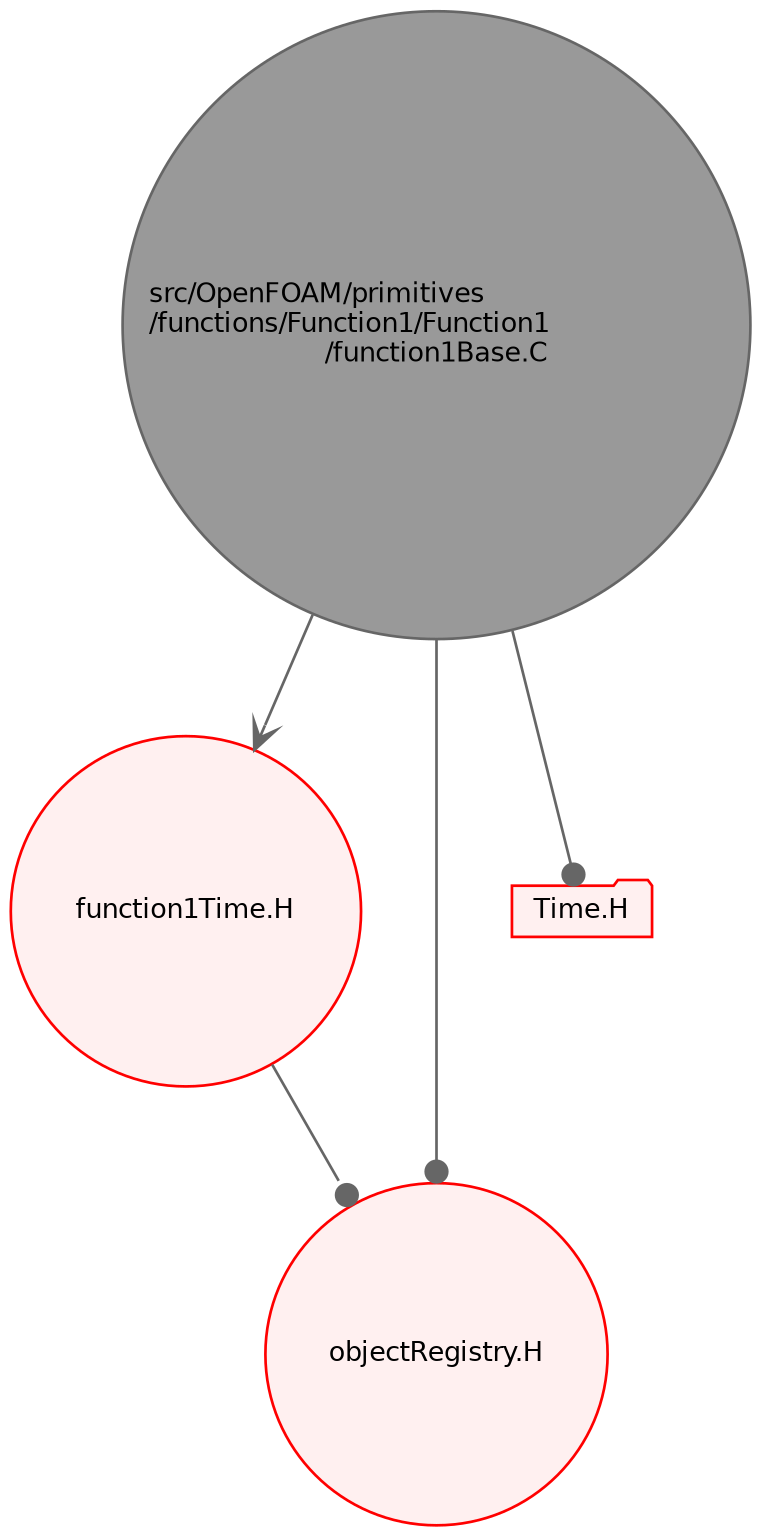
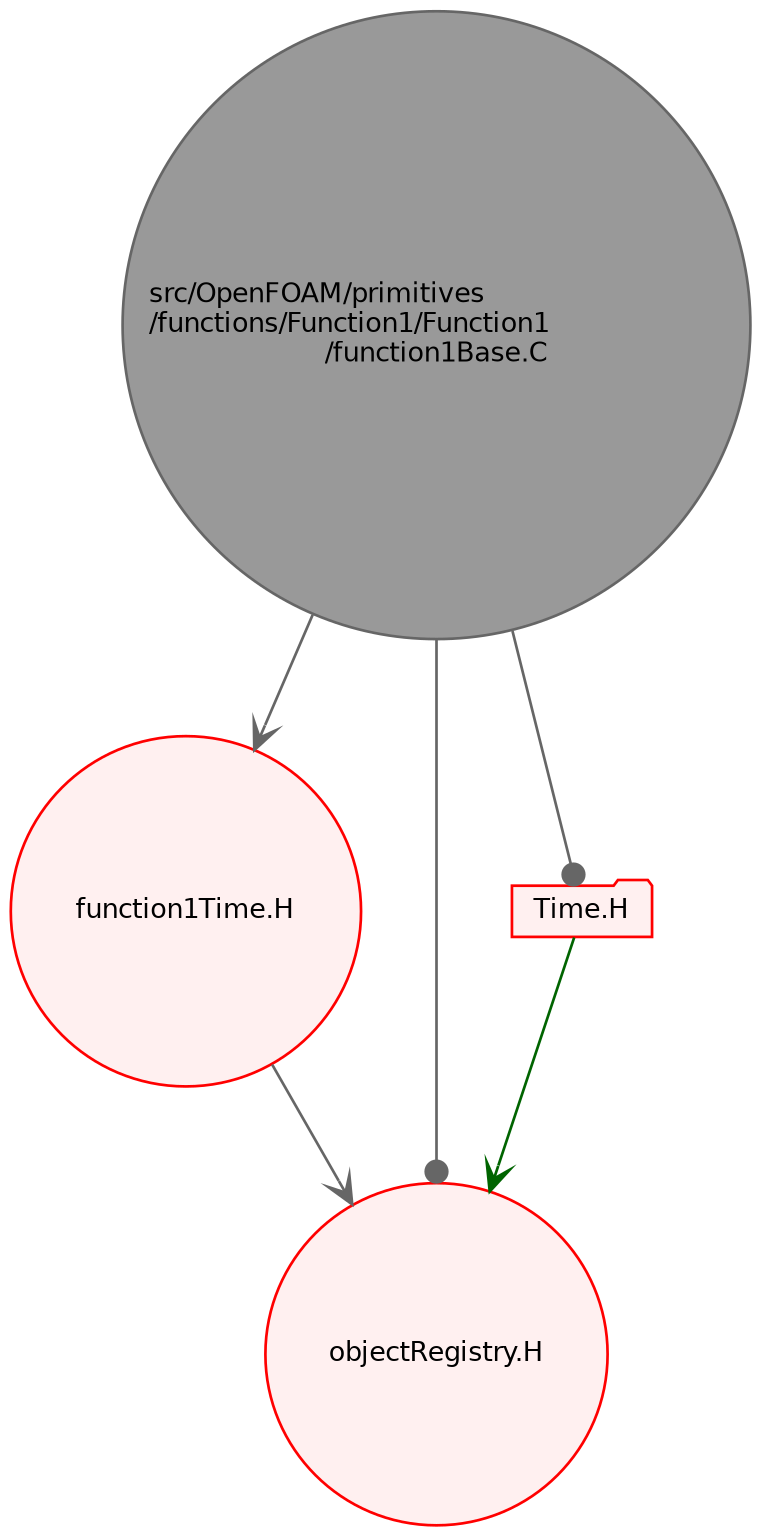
edge "Time.H" -> "objectRegistry.H": added
edge "function1Time.H" -> "objectRegistry.H": arrowhead dot -> vee
